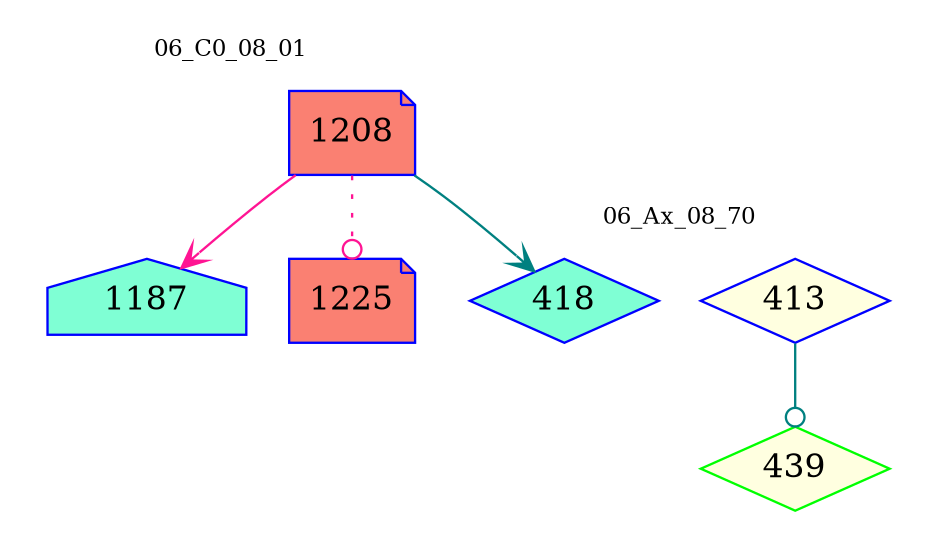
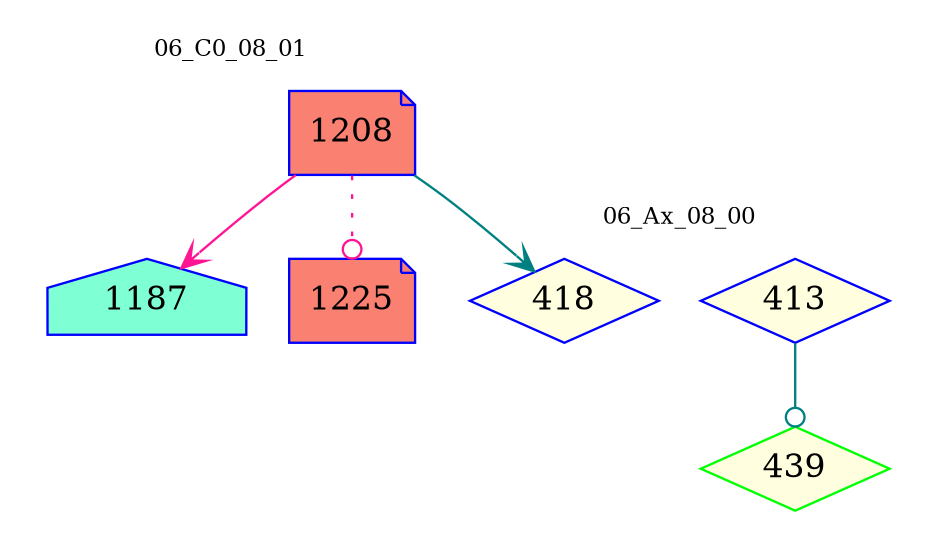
cluster "06_Ax_08_70": label "06_Ax_08_70" -> "06_Ax_08_00"
node "418": fillcolor aquamarine -> lightyellow
